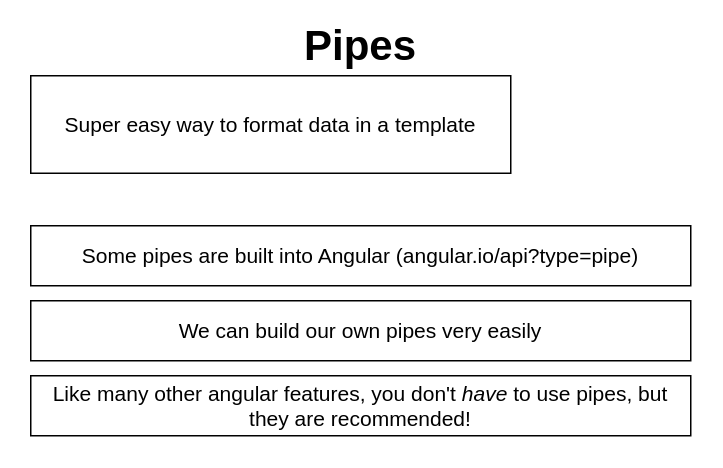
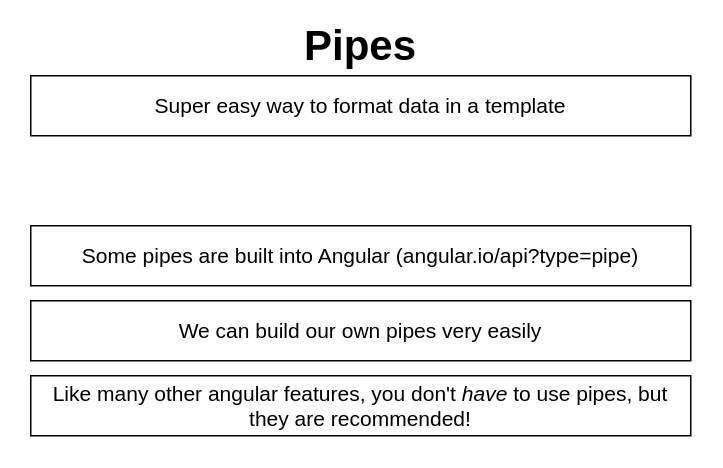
node "Super easy way to format data in a template": size 480x98 -> 660x60
